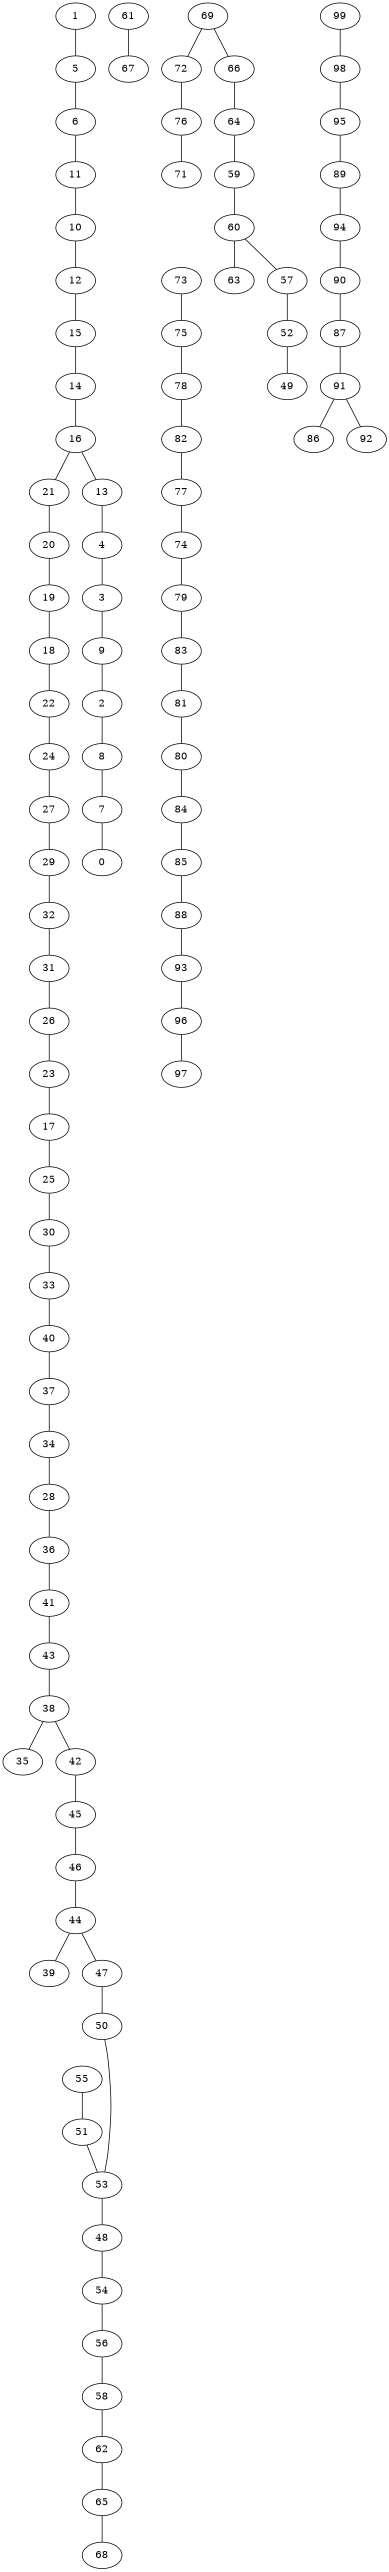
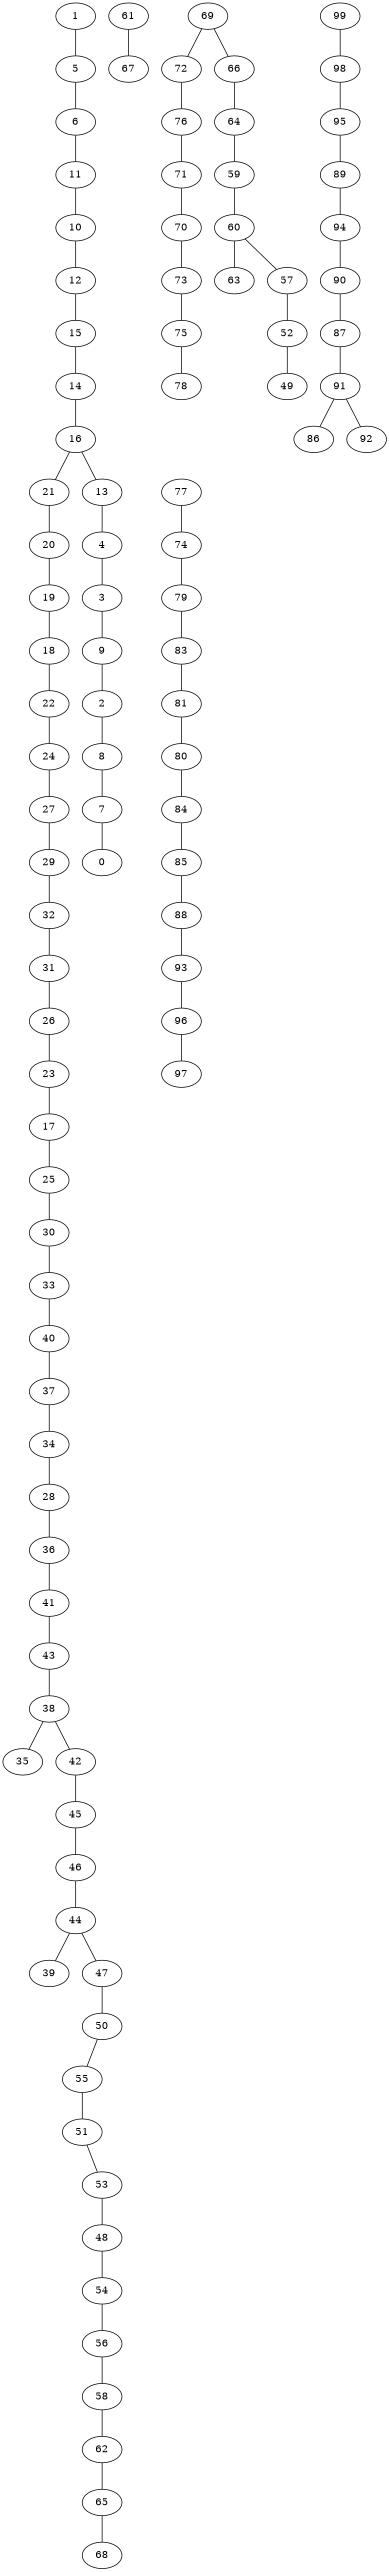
node "70": added
node "82": removed
edge "50" -- "53": now "50" -- "55"
